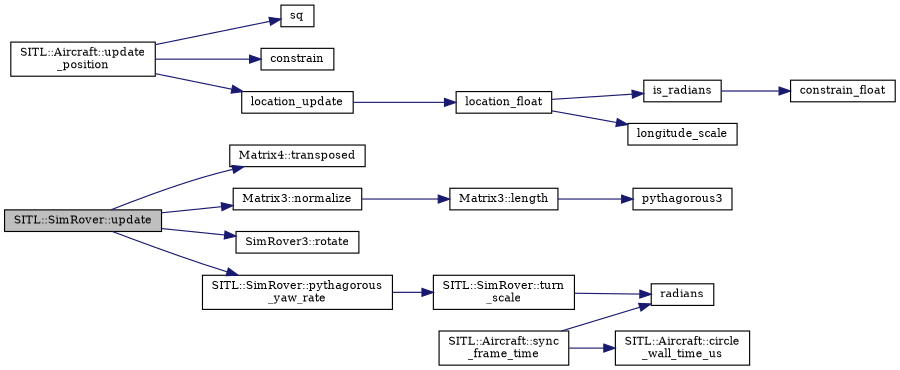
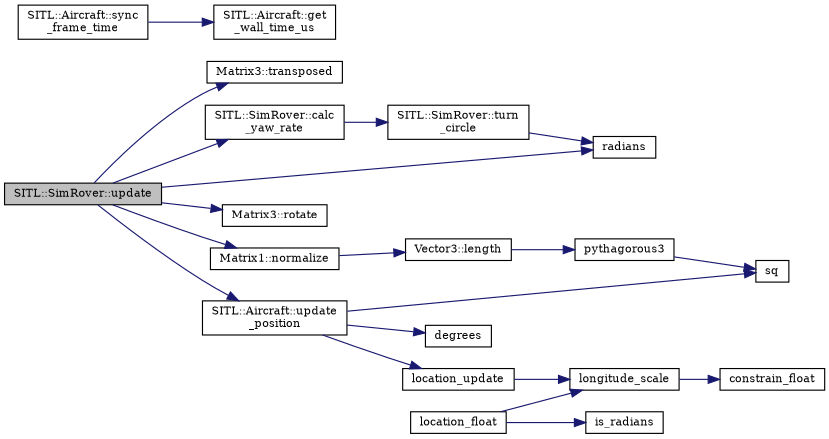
node "constrain": label "constrain" -> "degrees"
edge "is_radians" -> "constrain_float": now "longitude_scale" -> "constrain_float"
edge "location_update" -> "location_float": now "location_update" -> "longitude_scale"
node "Matrix4::transposed": label "Matrix4::transposed" -> "Matrix3::transposed"
node "Matrix3::normalize": label "Matrix3::normalize" -> "Matrix1::normalize"
node "Matrix3::length": label "Matrix3::length" -> "Vector3::length"
node "SimRover3::rotate": label "SimRover3::rotate" -> "Matrix3::rotate"
edge "SITL::SimRover::update" -> "SITL::Aircraft::update _position": added
edge "pythagorous3" -> "sq": added
node "SITL::SimRover::pythagorous _yaw_rate": label "SITL::SimRover::pythagorous _yaw_rate" -> "SITL::SimRover::calc _yaw_rate"
node "SITL::SimRover::turn _scale": label "SITL::SimRover::turn _scale" -> "SITL::SimRover::turn _circle"
edge "SITL::Aircraft::sync _frame_time" -> "radians": now "SITL::SimRover::update" -> "radians"
node "SITL::Aircraft::circle _wall_time_us": label "SITL::Aircraft::circle _wall_time_us" -> "SITL::Aircraft::get _wall_time_us"
